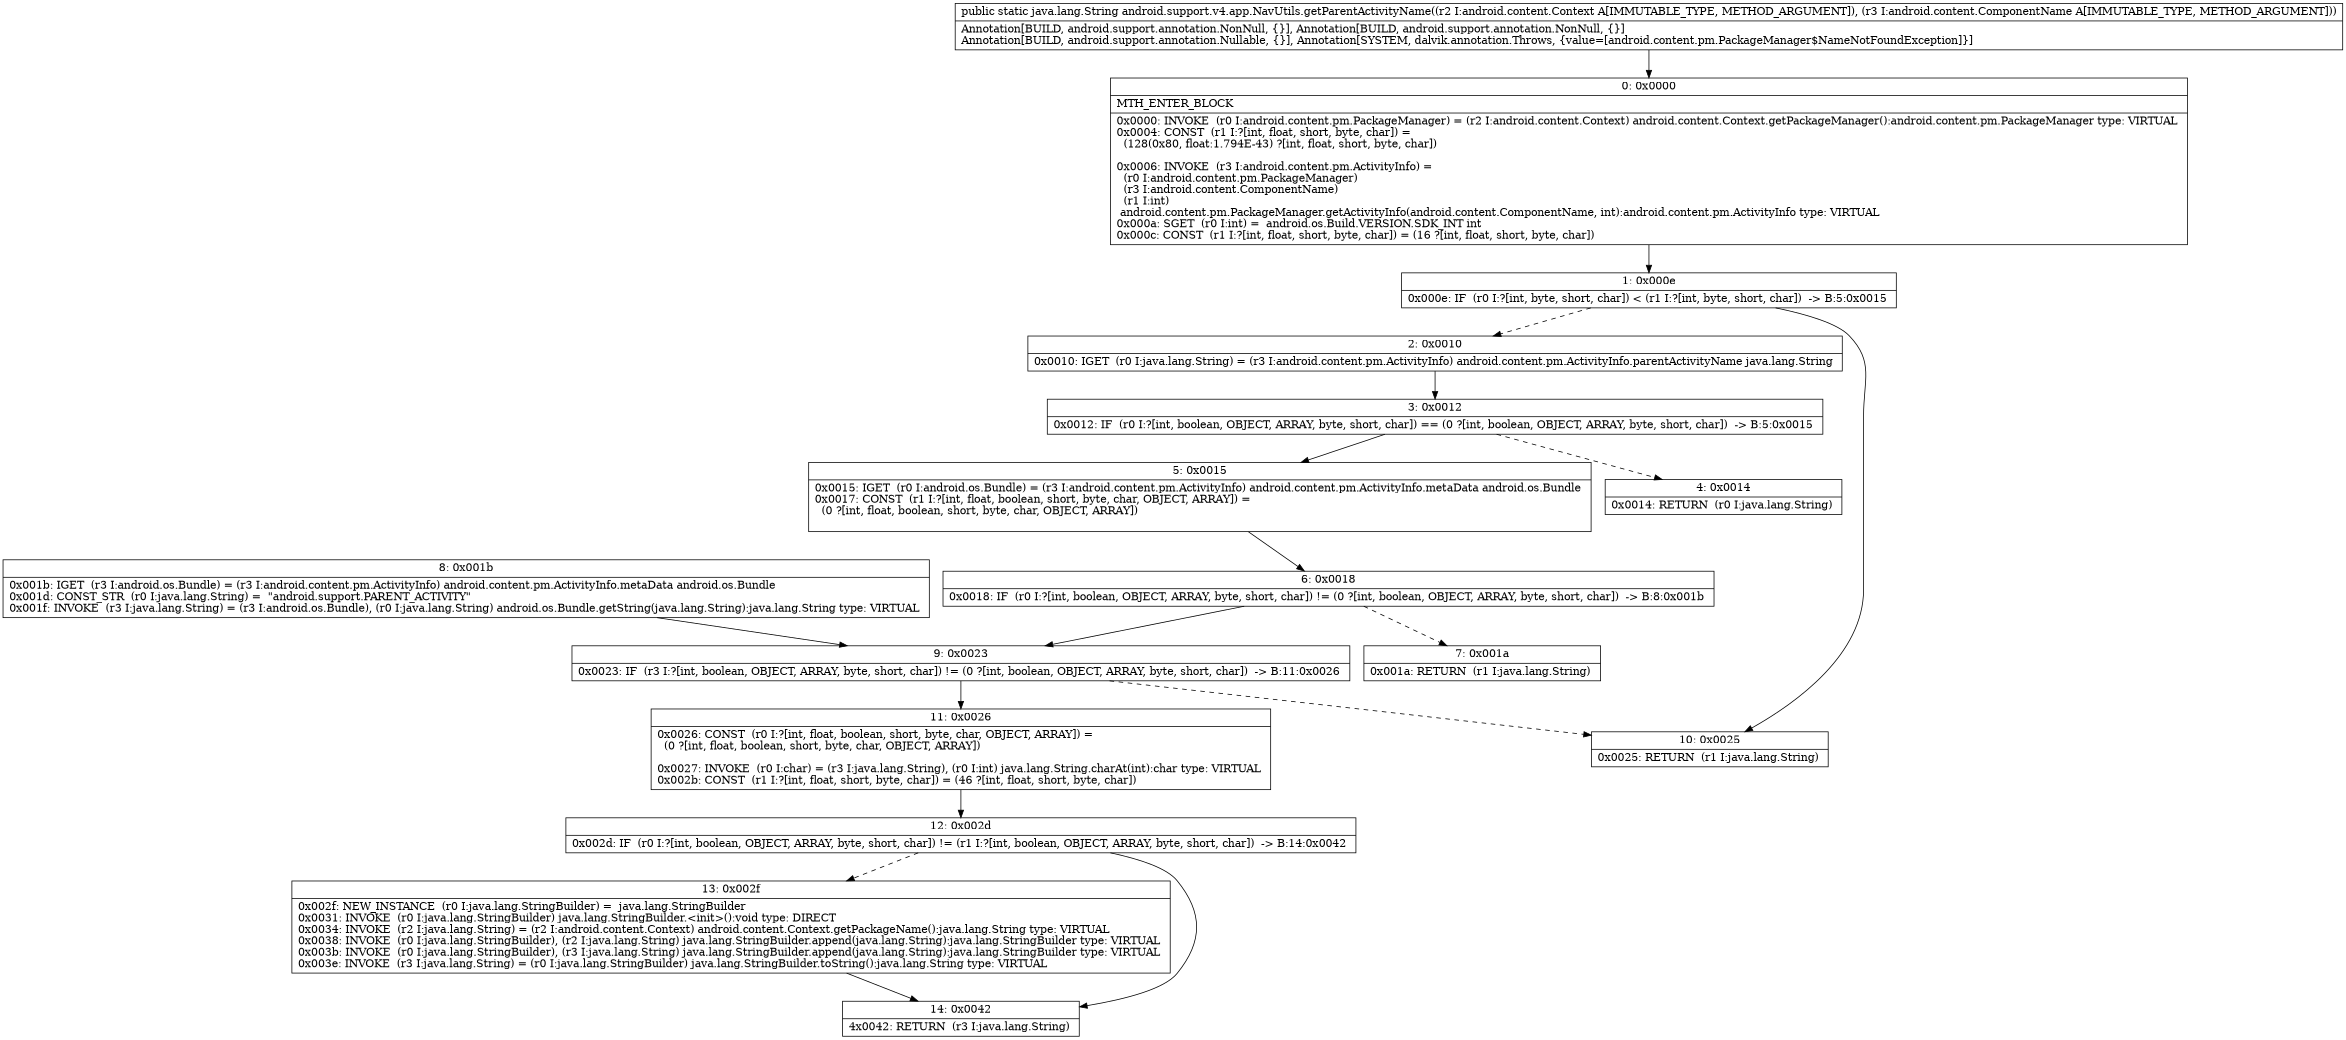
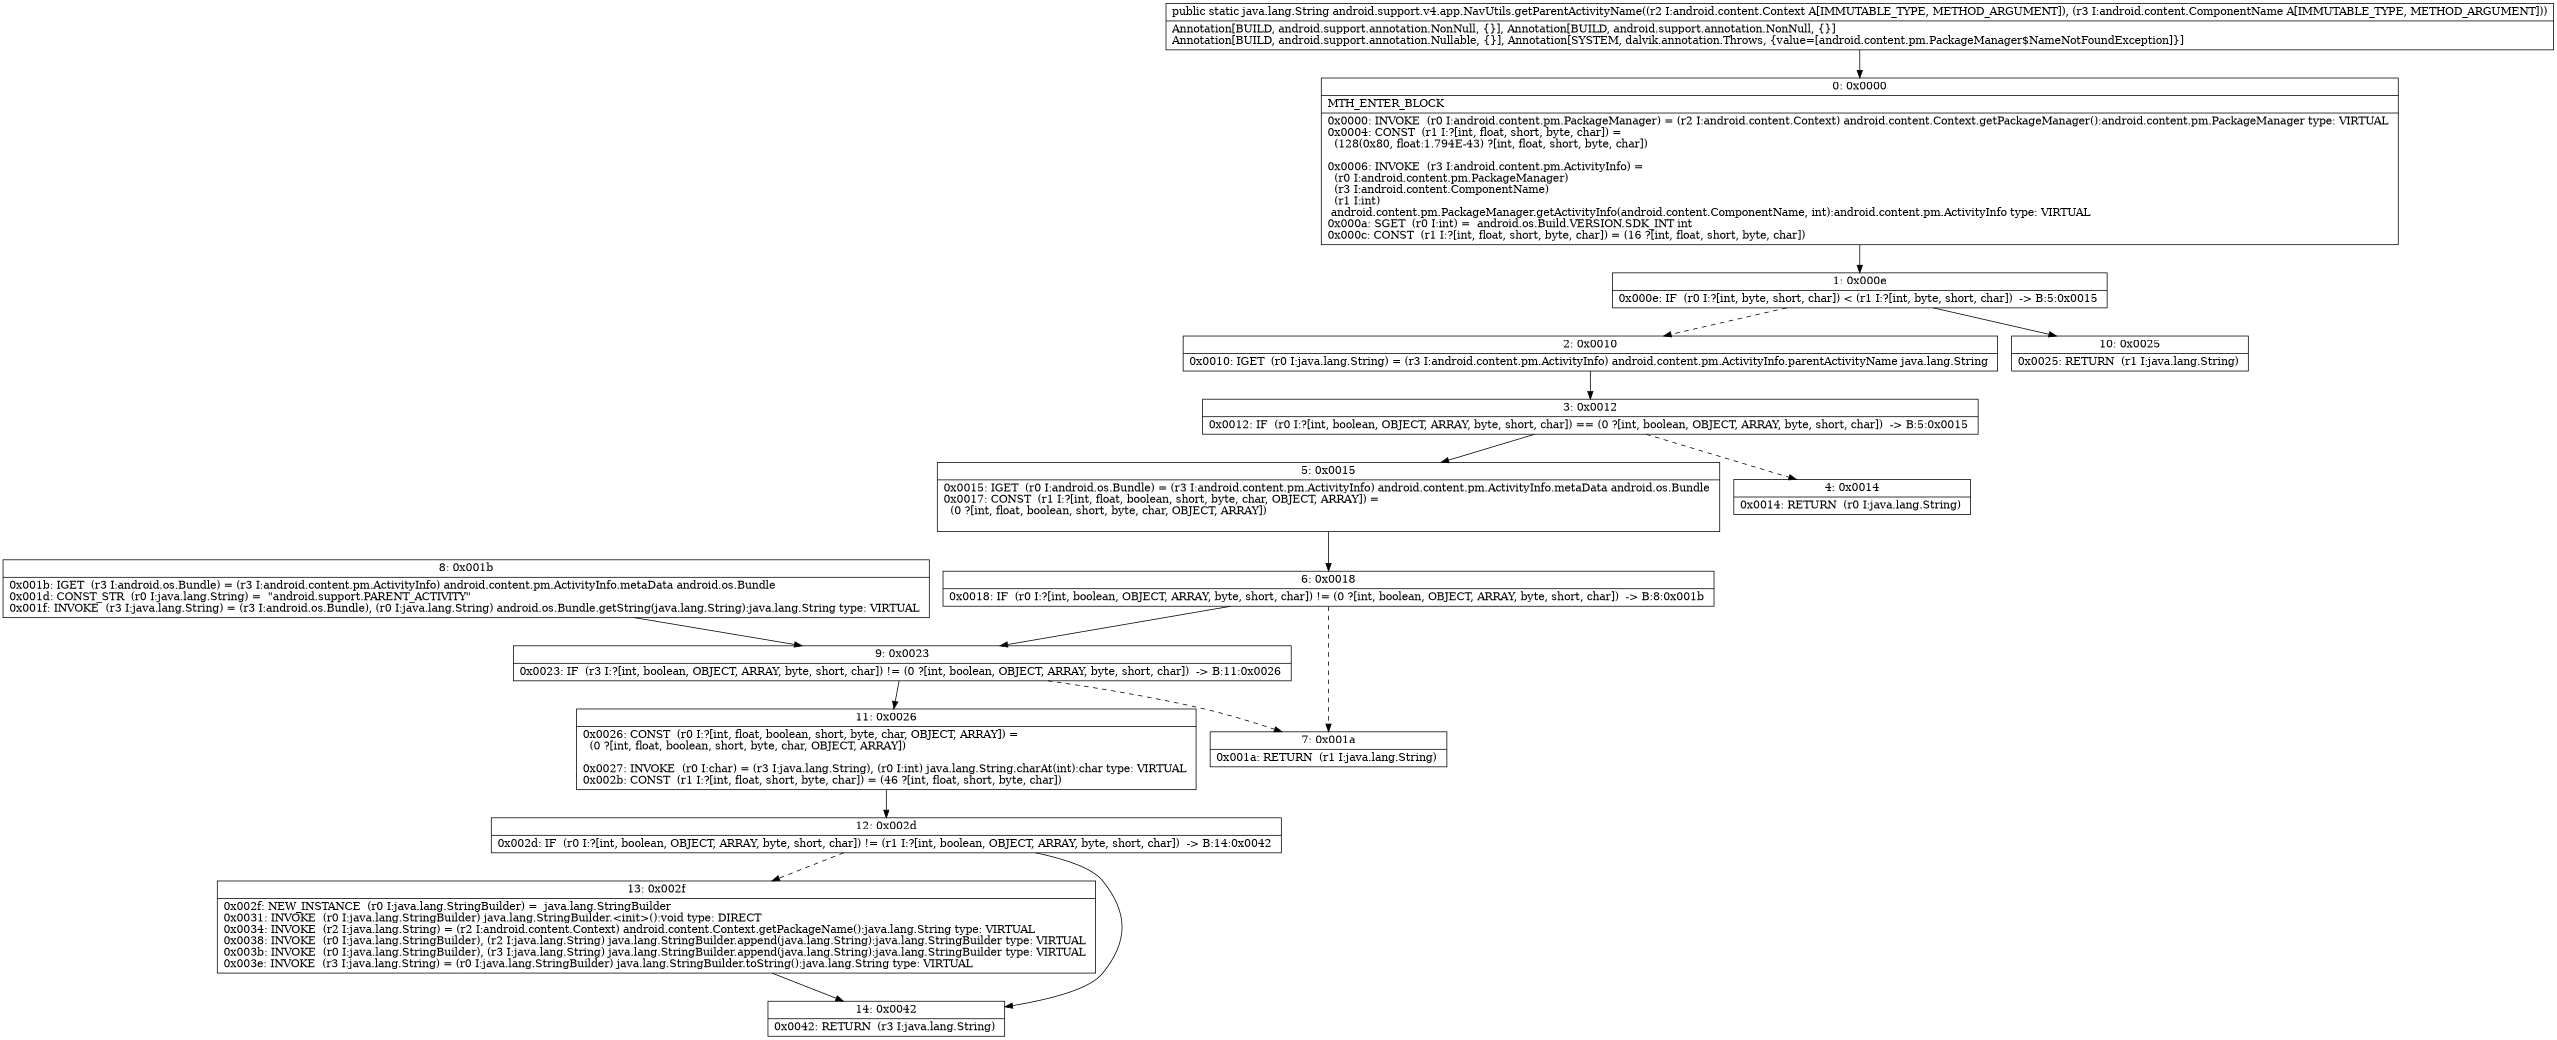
edge "9: 0x0023" -> "10: 0x0025": now "9: 0x0023" -> "7: 0x001a"
node "14: 0x0042": text "4x0042: RETURN  (r3 I:java.lang.String)" -> "0x0042: RETURN  (r3 I:java.lang.String)"
